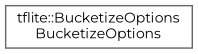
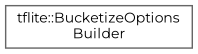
node "tflite::BucketizeOptions BucketizeOptions": label "tflite::BucketizeOptions BucketizeOptions" -> "tflite::BucketizeOptions Builder"
